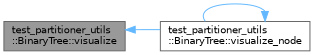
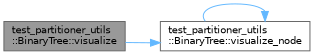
edge "test_partitioner_utils ::BinaryTree::visualize_node" -> "test_partitioner_utils ::BinaryTree::visualize": reversed
